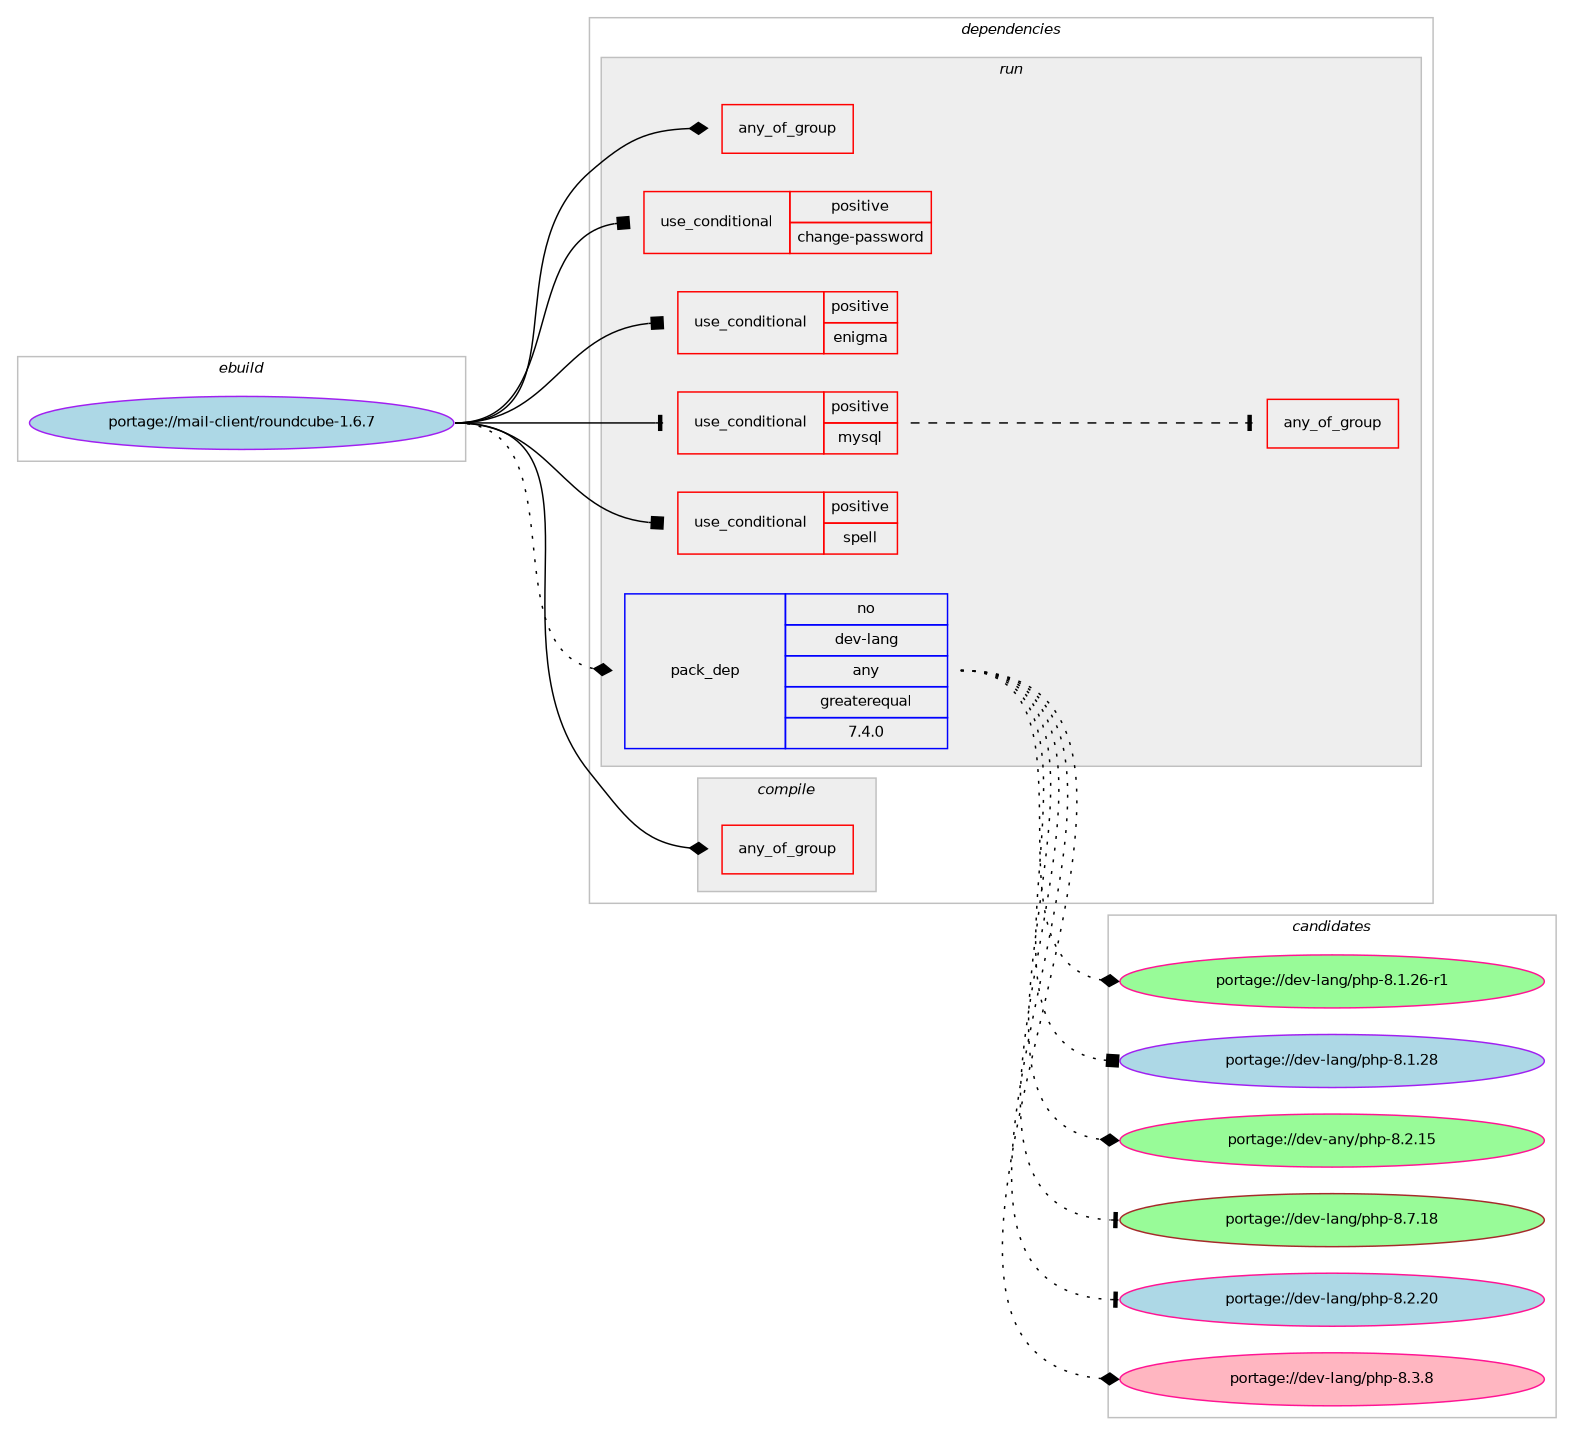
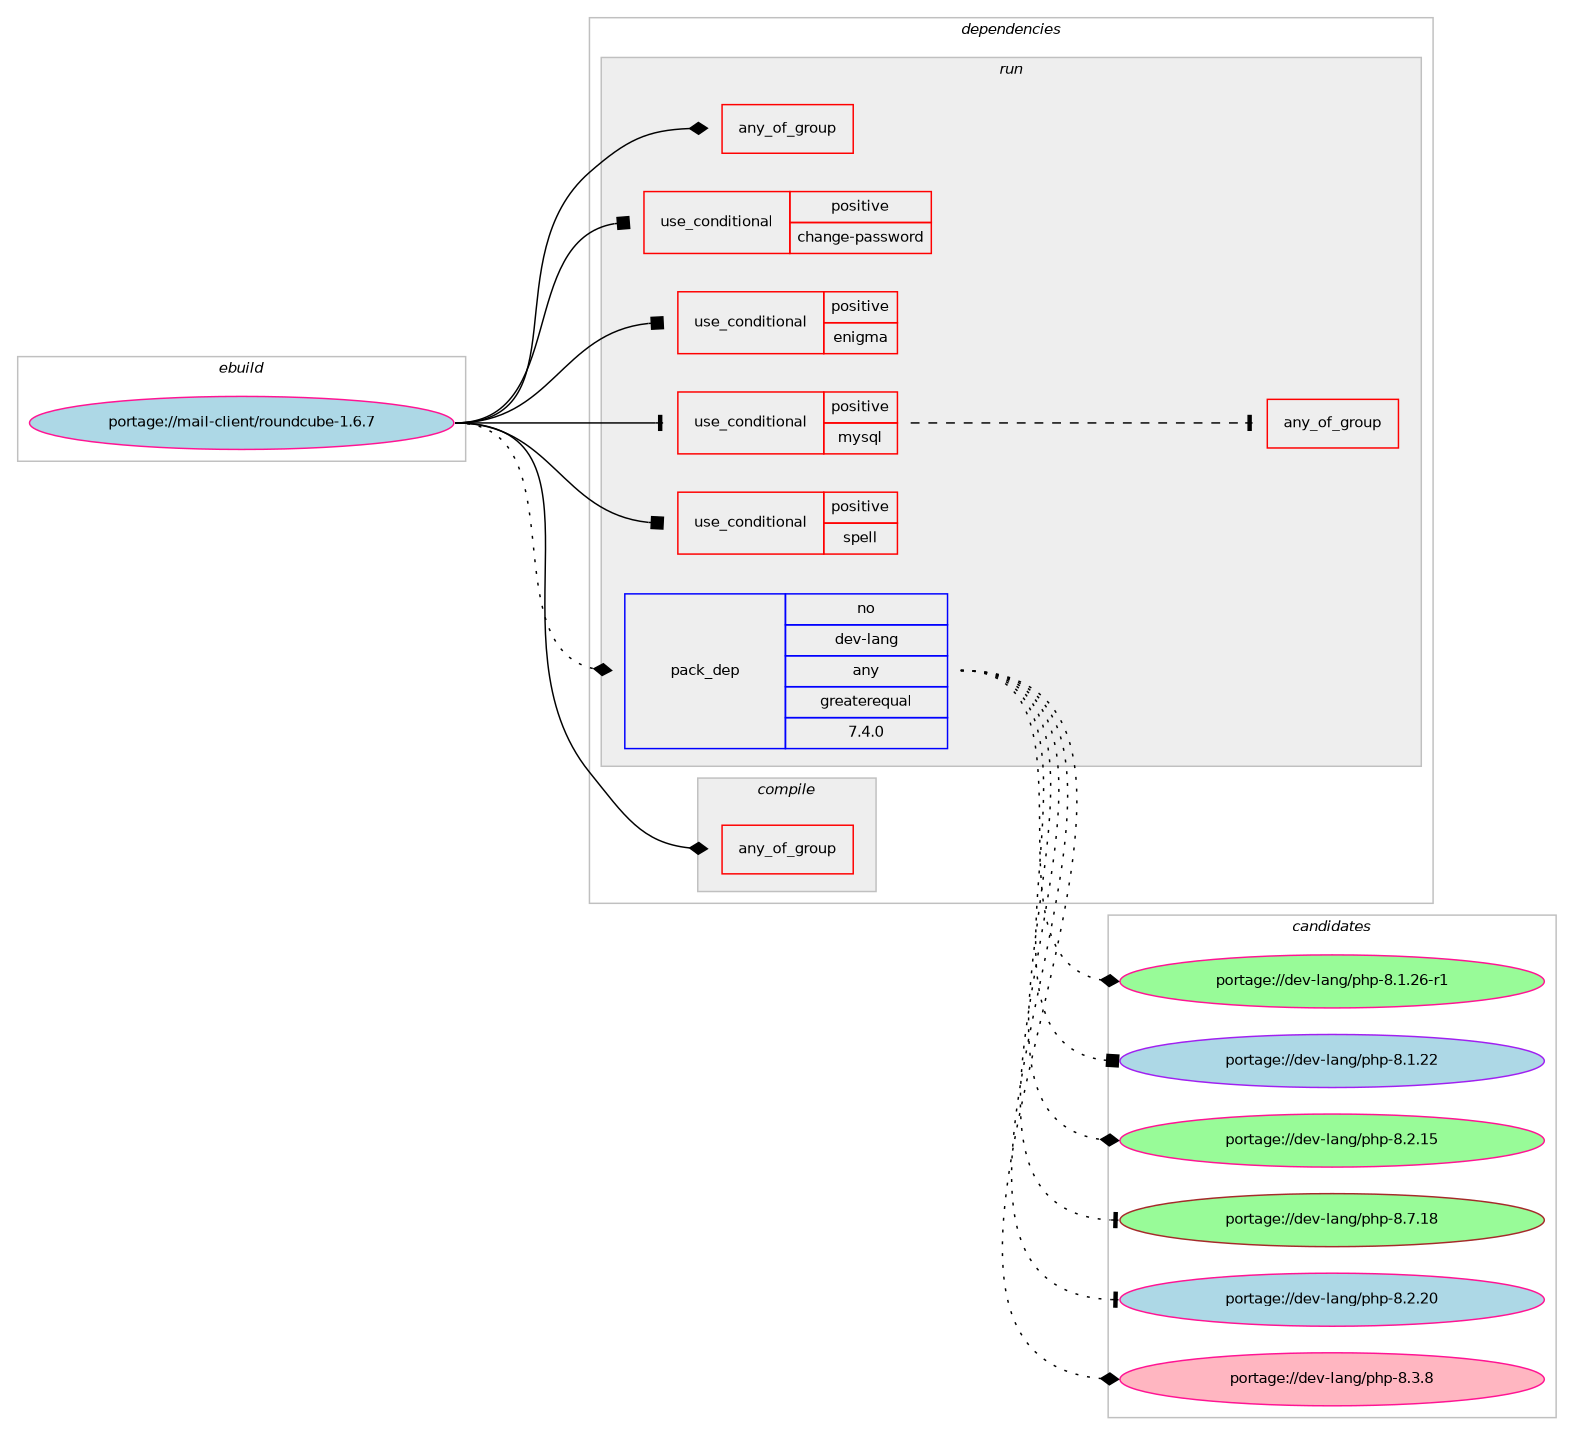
node "portage://mail-client/roundcube-1.6.7": color purple -> deeppink
node "portage://dev-lang/php-8.1.28": label "portage://dev-lang/php-8.1.28" -> "portage://dev-lang/php-8.1.22"
node "portage://dev-any/php-8.2.15": label "portage://dev-any/php-8.2.15" -> "portage://dev-lang/php-8.2.15"
